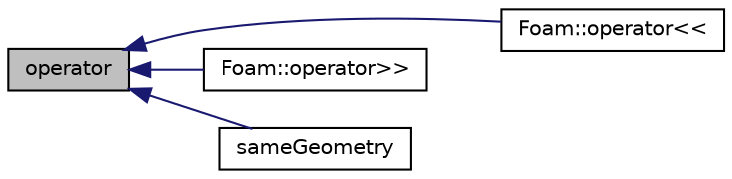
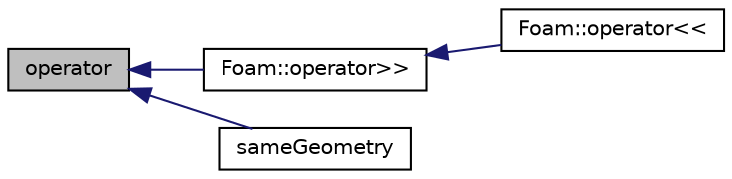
edge "Foam::operator<<" -> "operator": now "Foam::operator<<" -> "Foam::operator>>"
